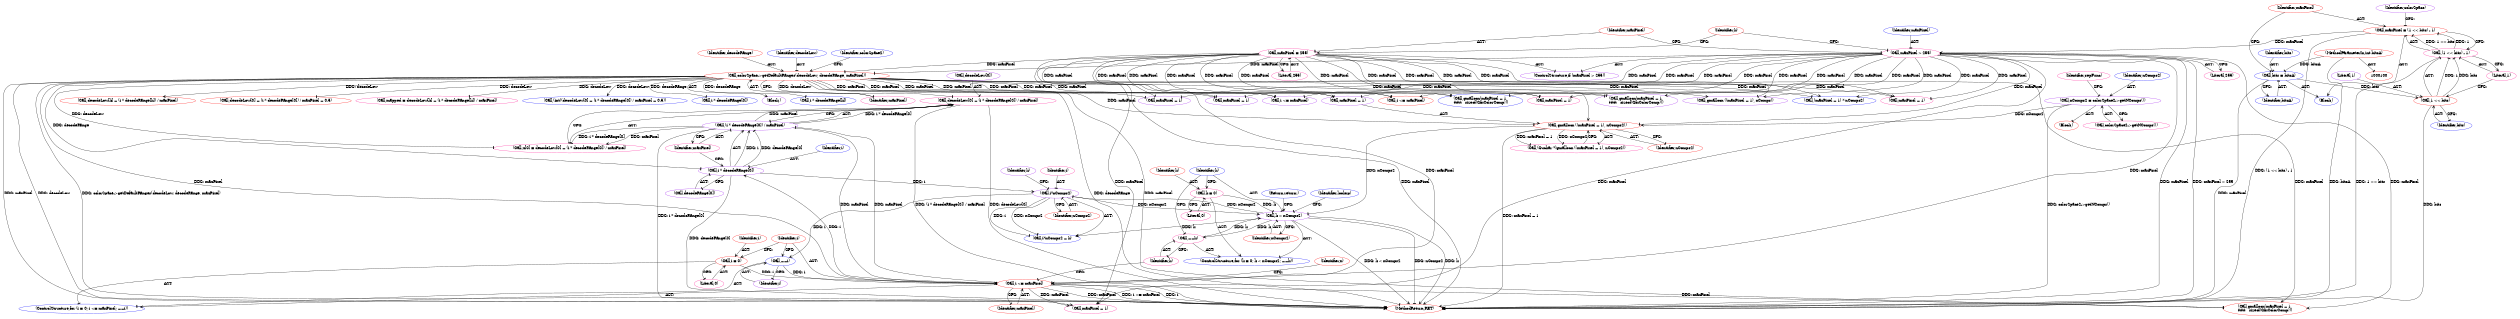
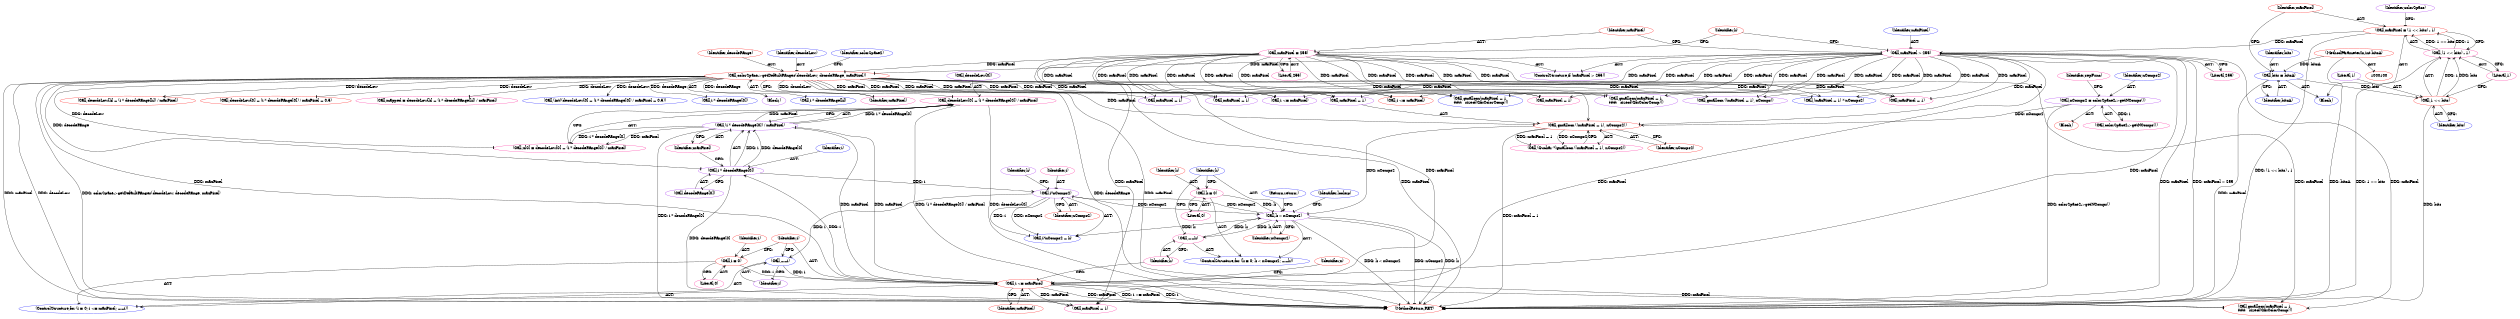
edge "(Call,nComps2 = colorSpace2->getNComps())" -> "(Call,colorSpace2->getNComps())": label "CFG: " -> "DDG: i"
